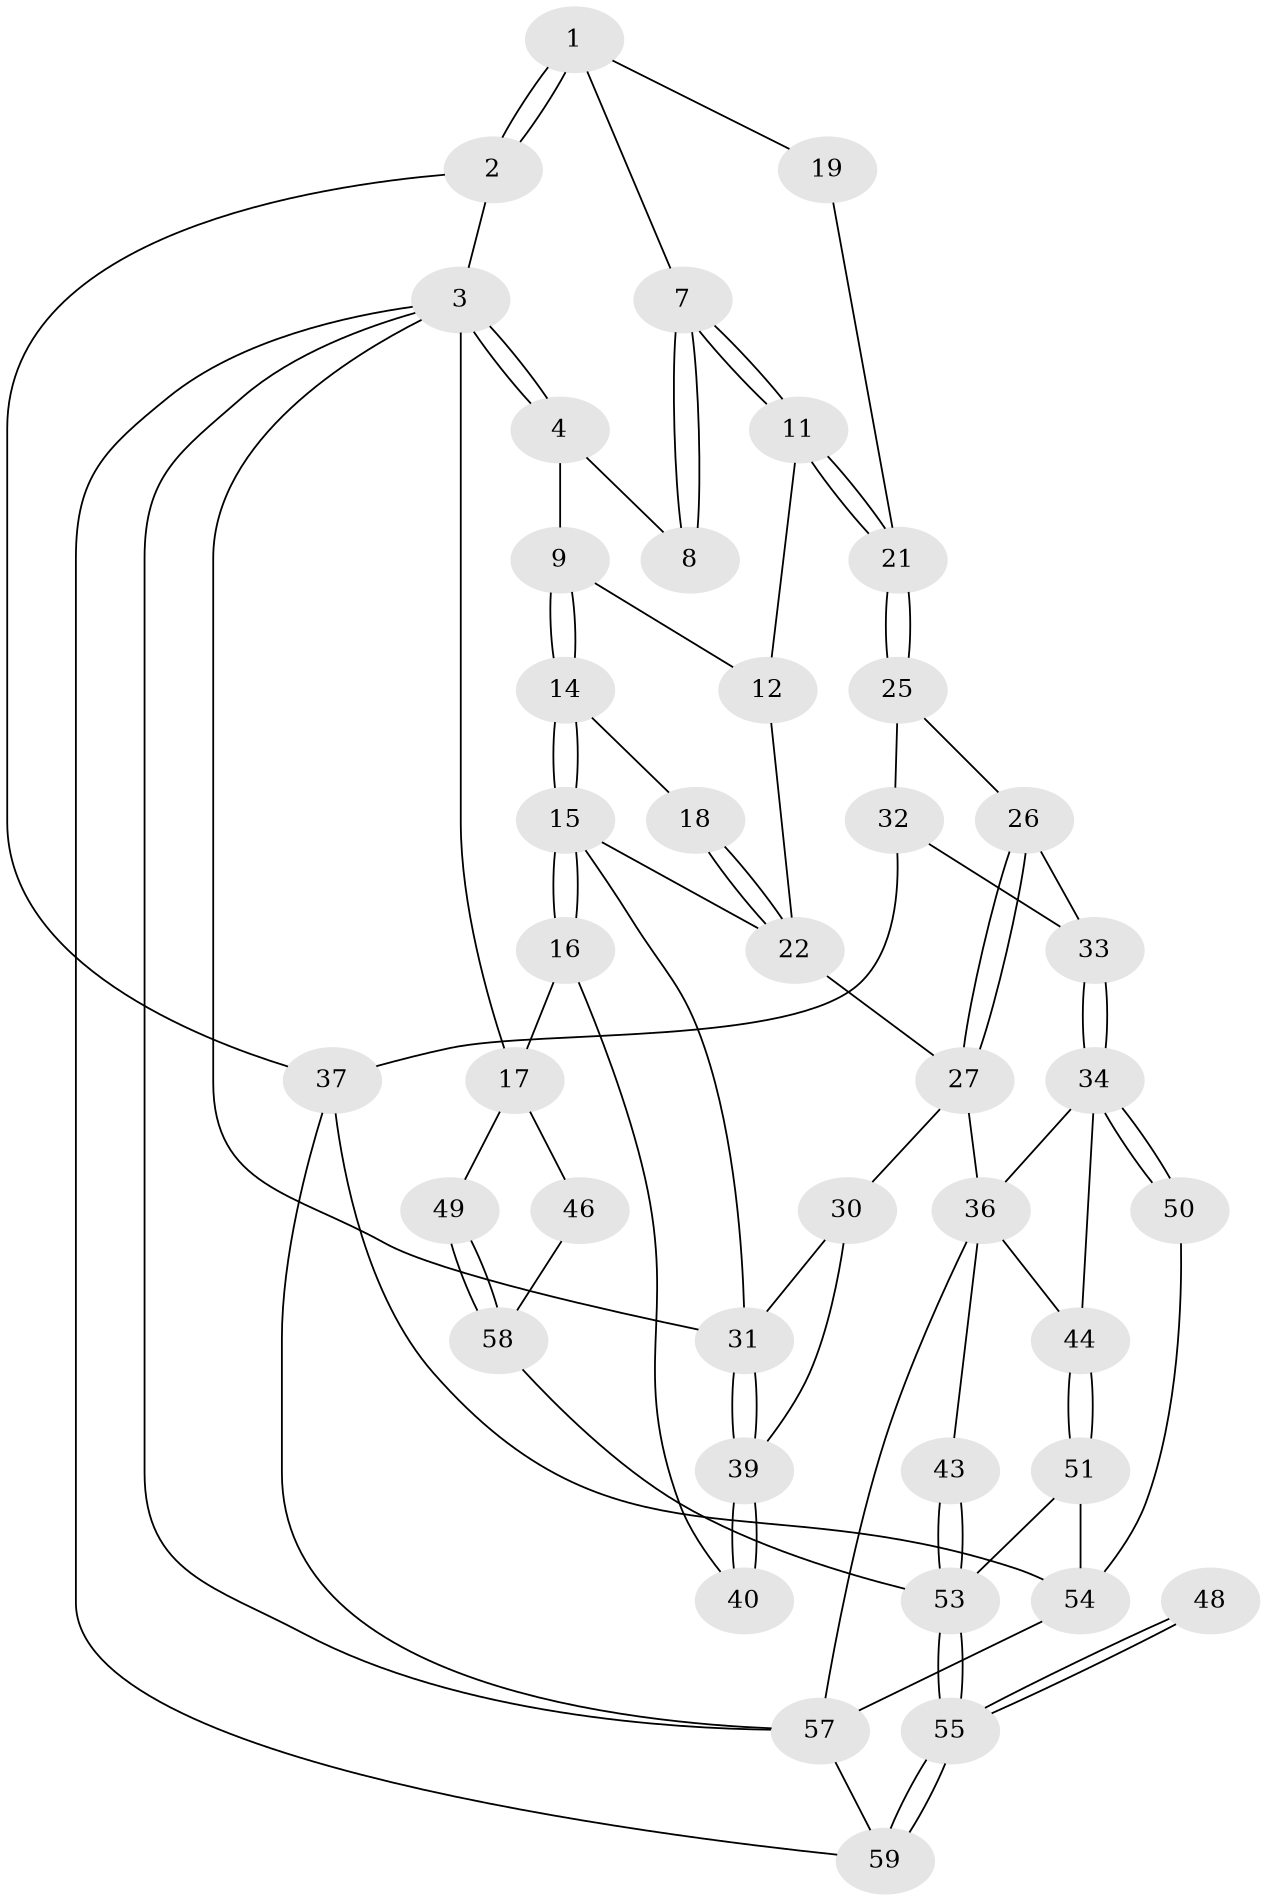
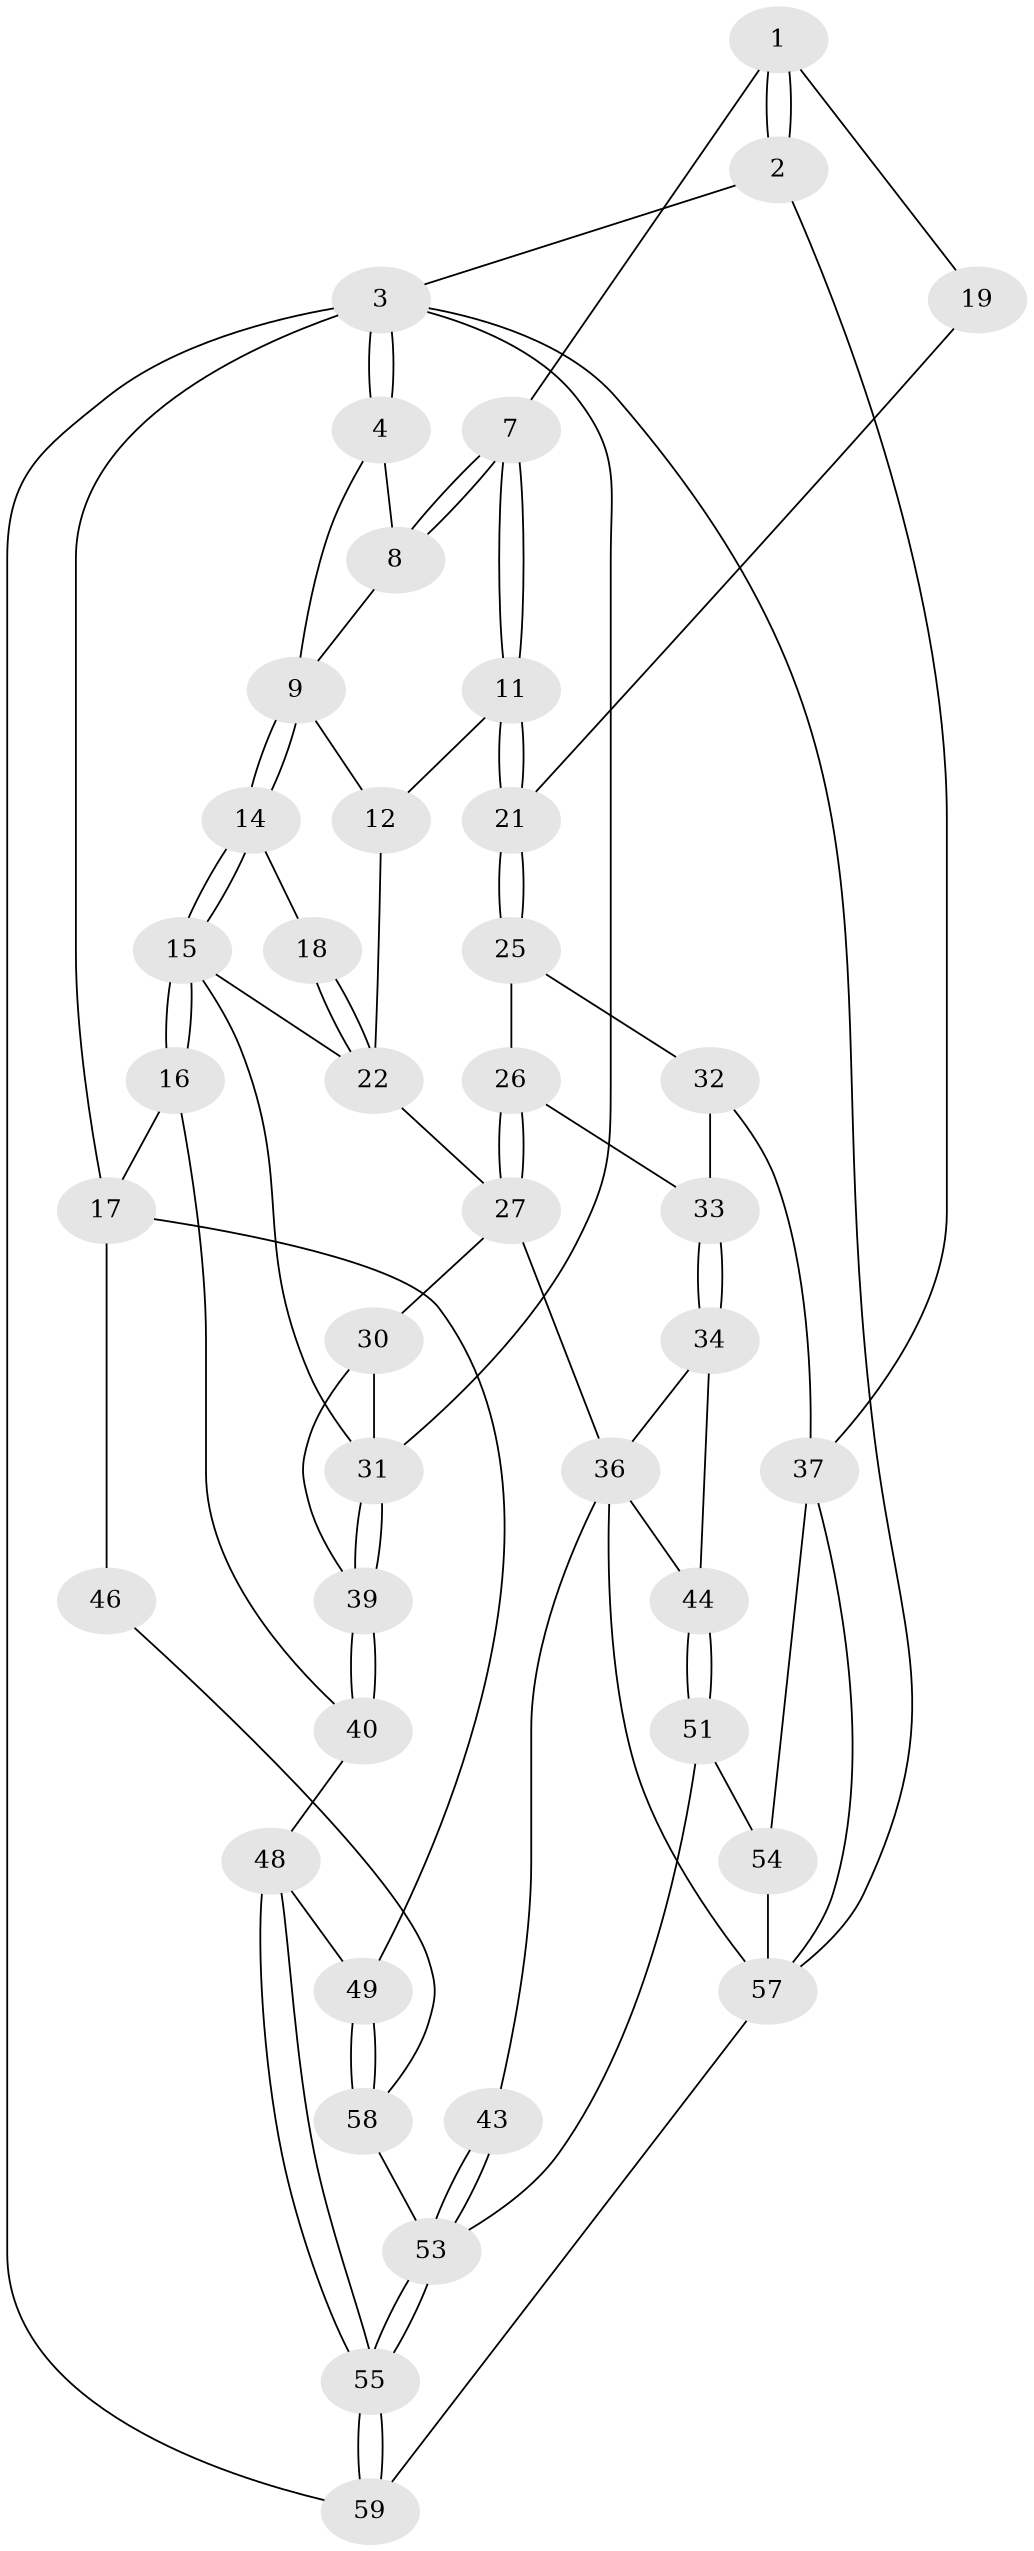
edge "8" -- "9": added
node "50": removed
edge "40" -- "48": added
edge "48" -- "49": added
